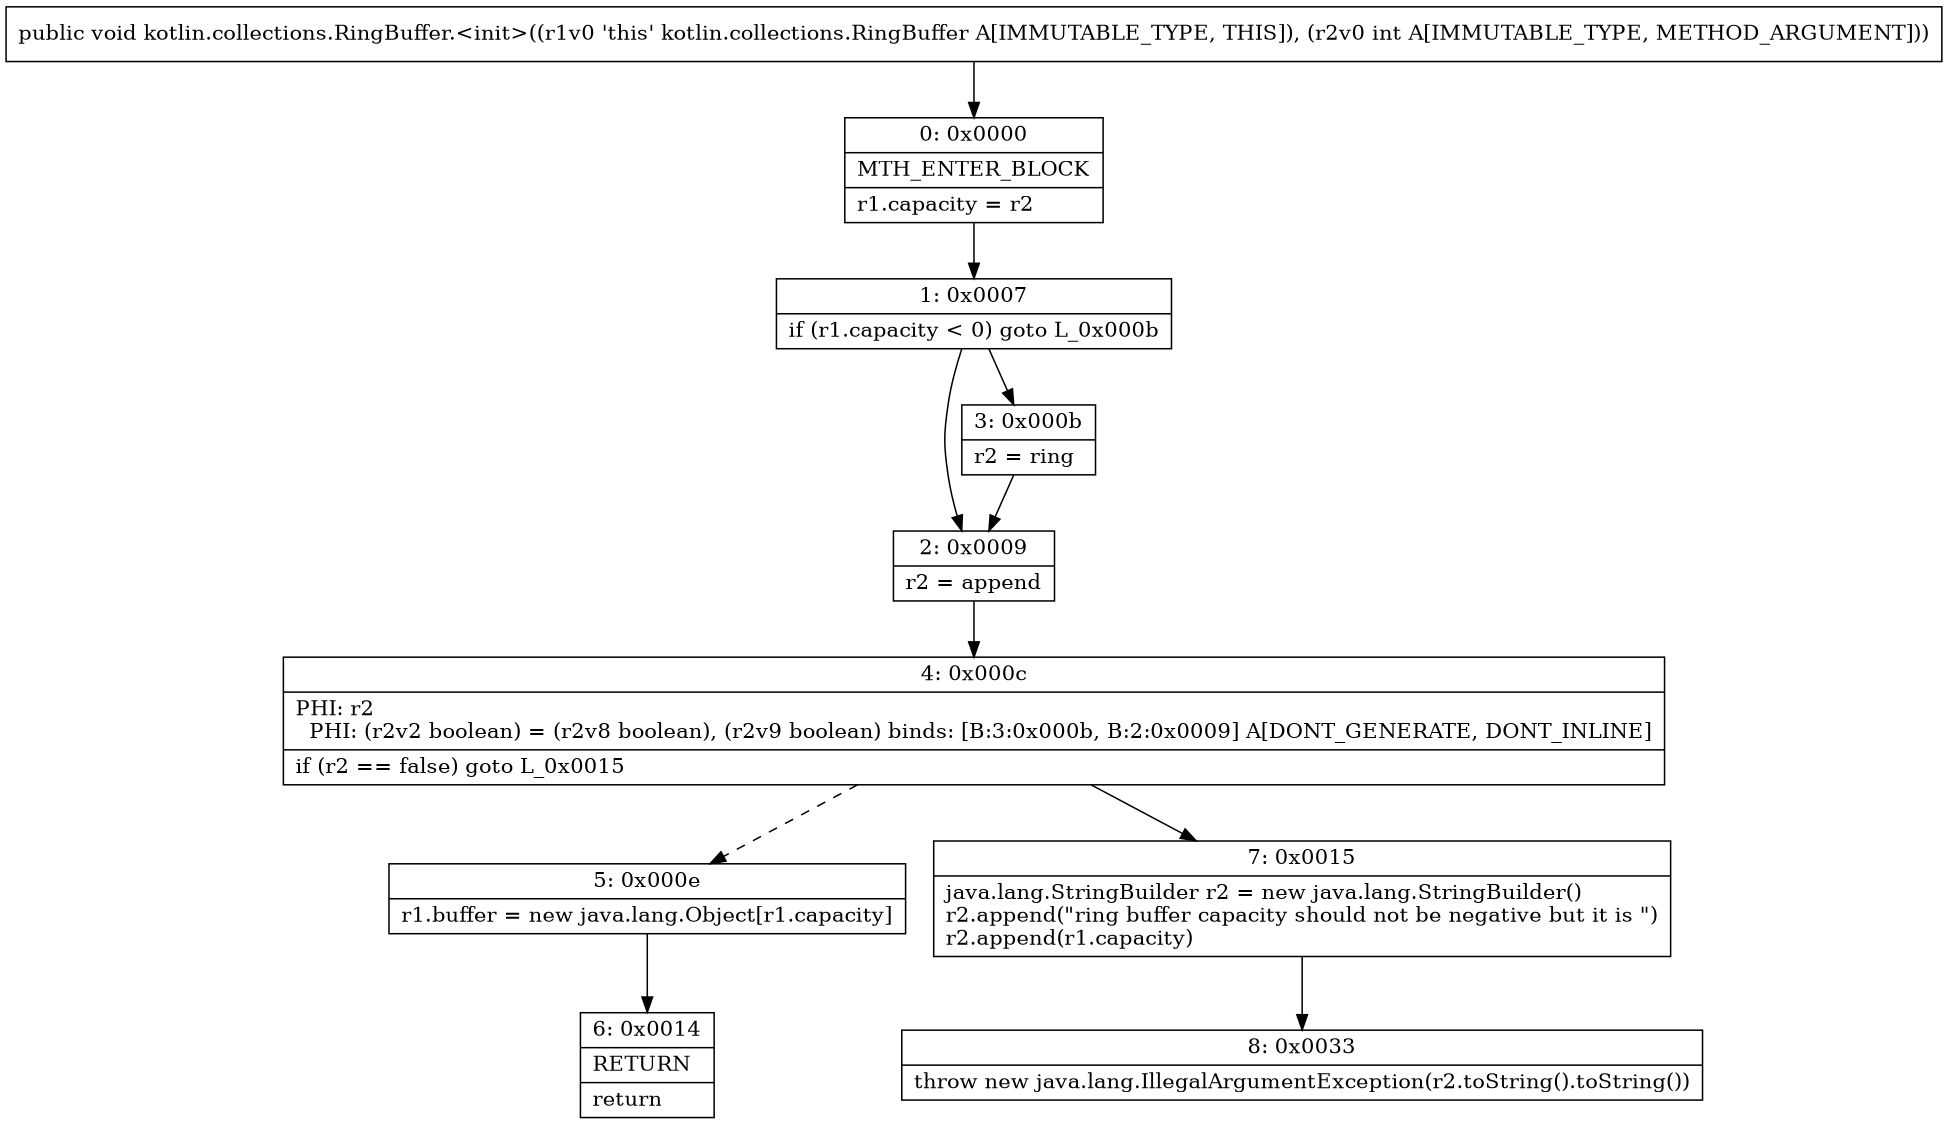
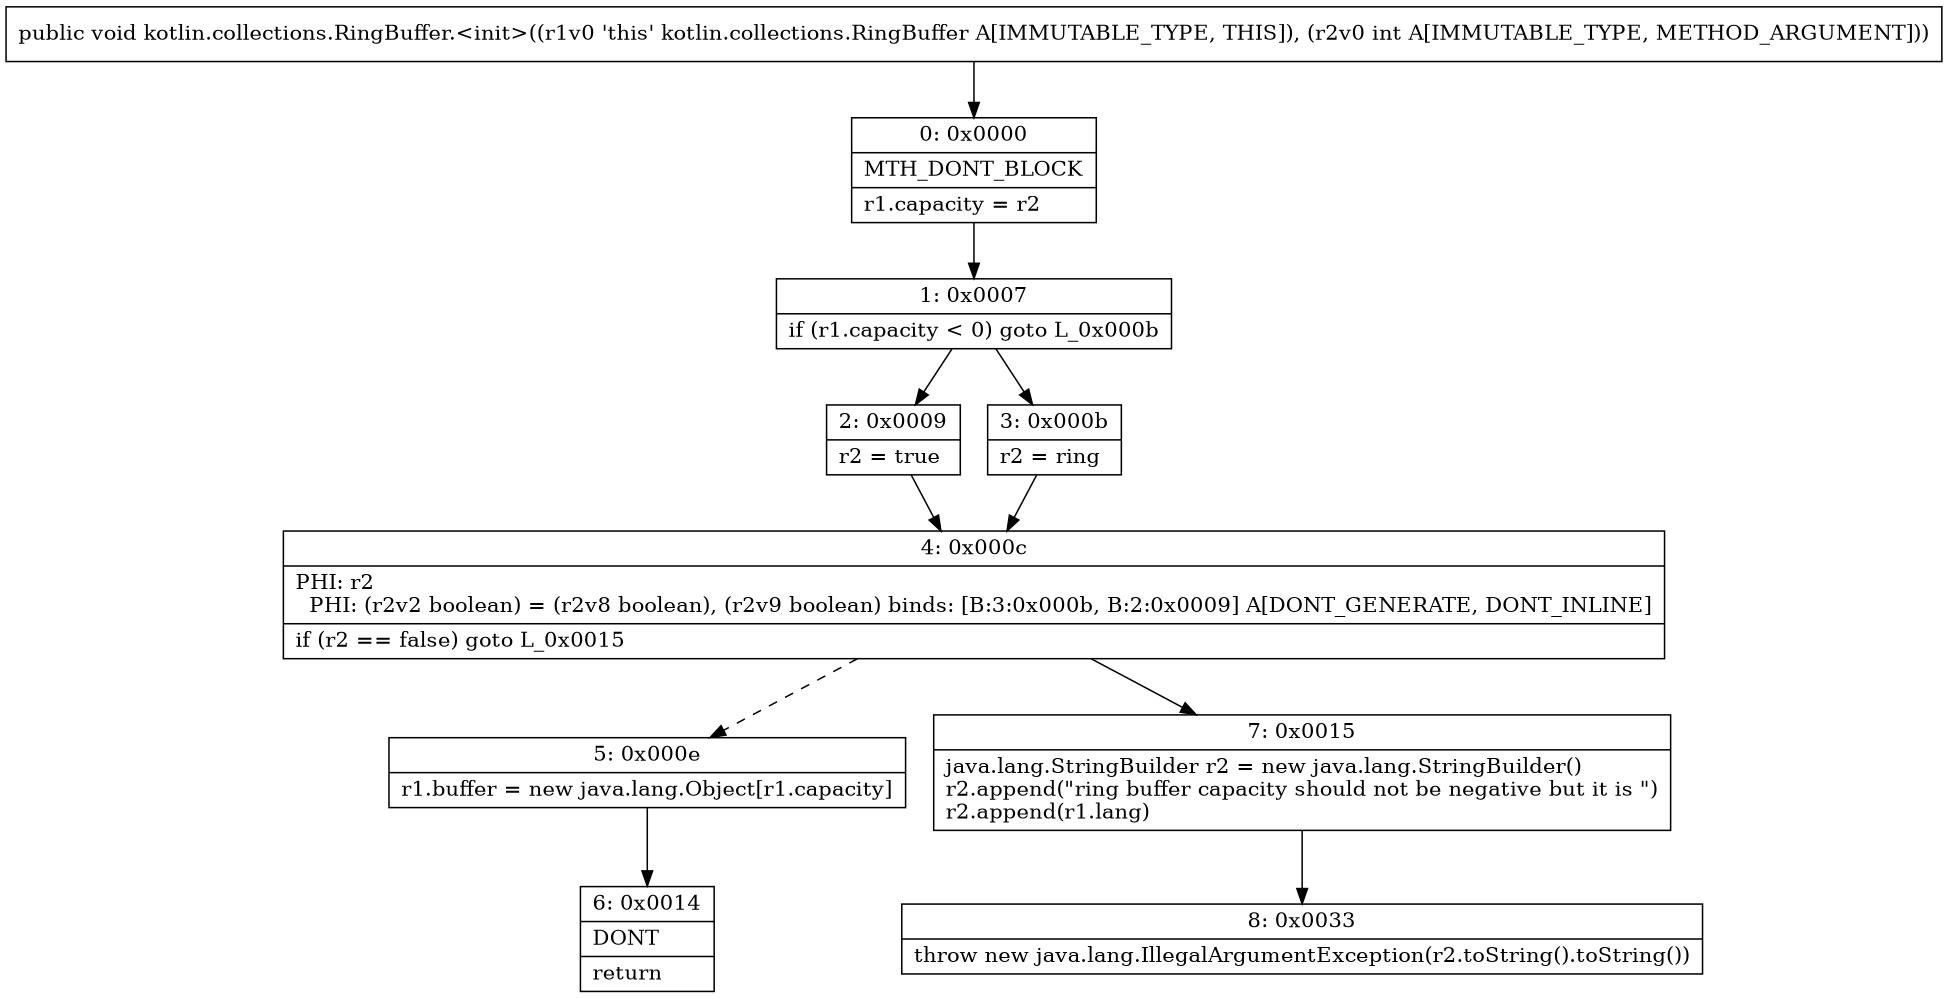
node "0: 0x0000": text "MTH_ENTER_BLOCK" -> "MTH_DONT_BLOCK"
edge "3: 0x000b" -> "2: 0x0009": now "3: 0x000b" -> "4: 0x000c"
node "2: 0x0009": text "r2 = append" -> "r2 = true"
node "7: 0x0015": text "r2.append(r1.capacity)" -> "r2.append(r1.lang)"
node "6: 0x0014": text "RETURN" -> "DONT"
